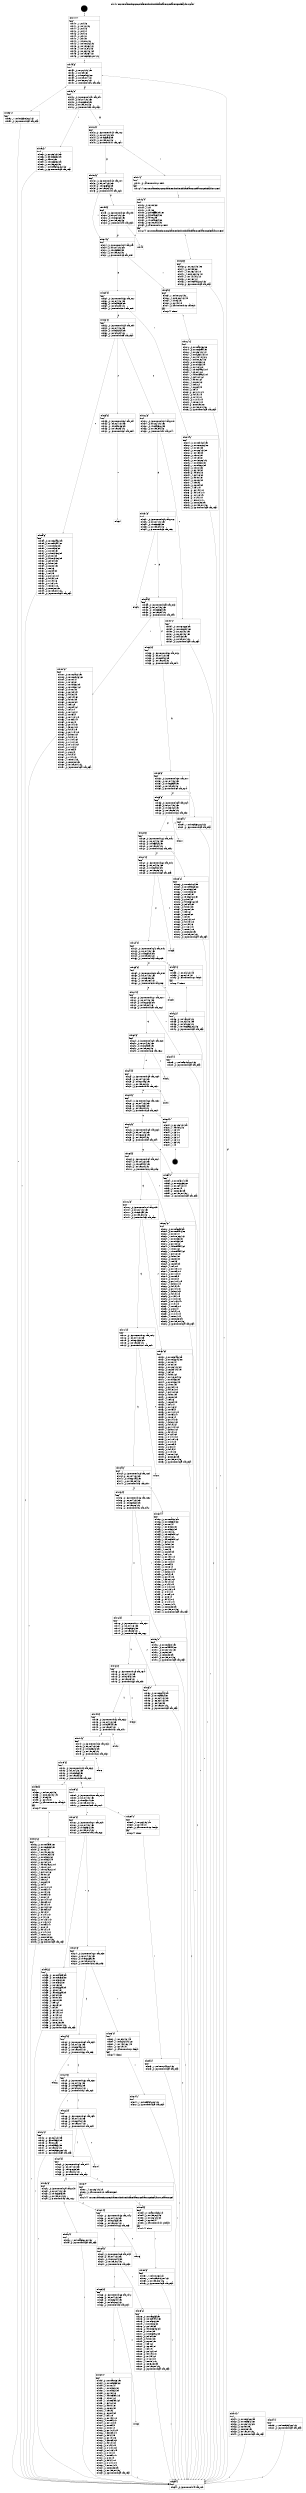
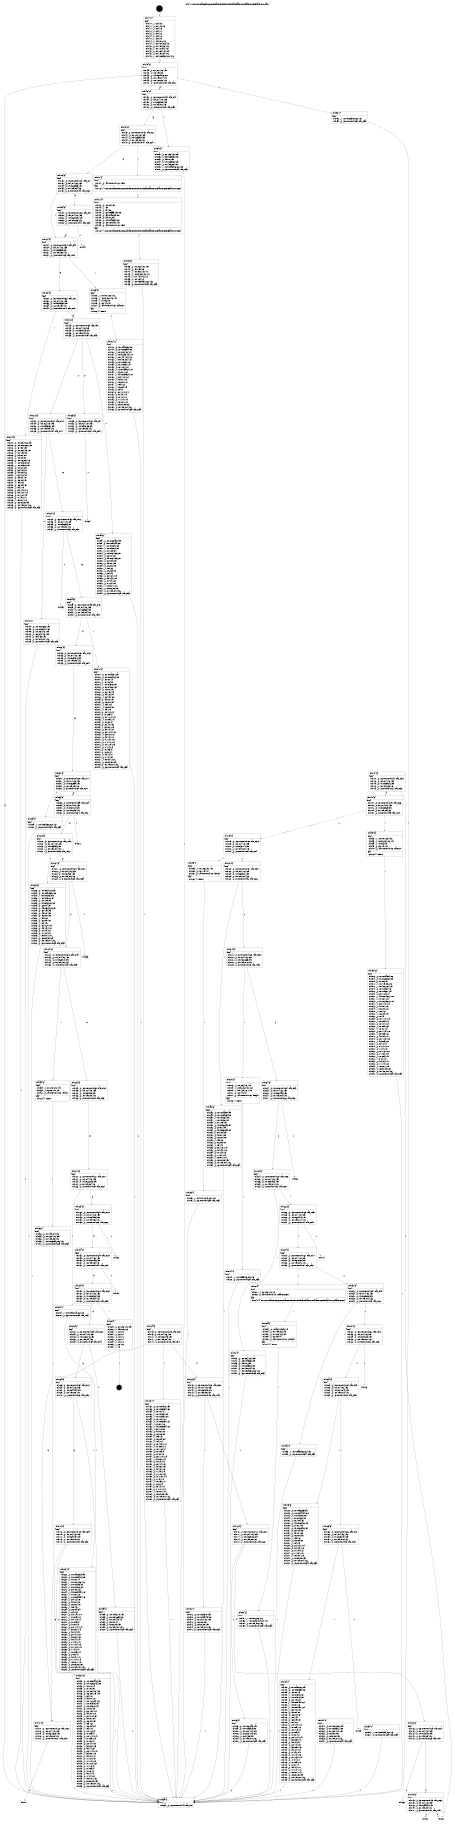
node "0x4022de": removed
edge "0x401721 [25]" -> "0x40173a [25]": reversed
edge "0x40179e [25]" -> "0x4017b7 [25]": now "0x40179e [25]" -> "0x4021c2"
